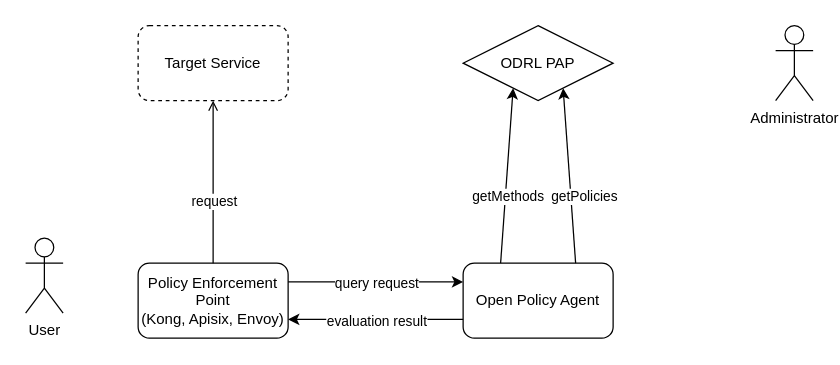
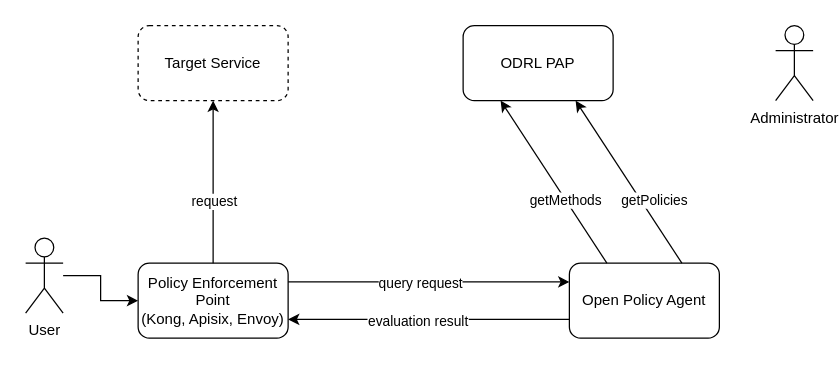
node "ODRL PAP": shape diamond -> rounded rectangle
edge "Policy Enforcement Point (Kong, Apisix, Envoy)" -> "Target Service": arrowhead open -> classic
edge "User" -> "Policy Enforcement Point (Kong, Apisix, Envoy)": added
node "Open Policy Agent": moved (538, 301) -> (644, 301)
